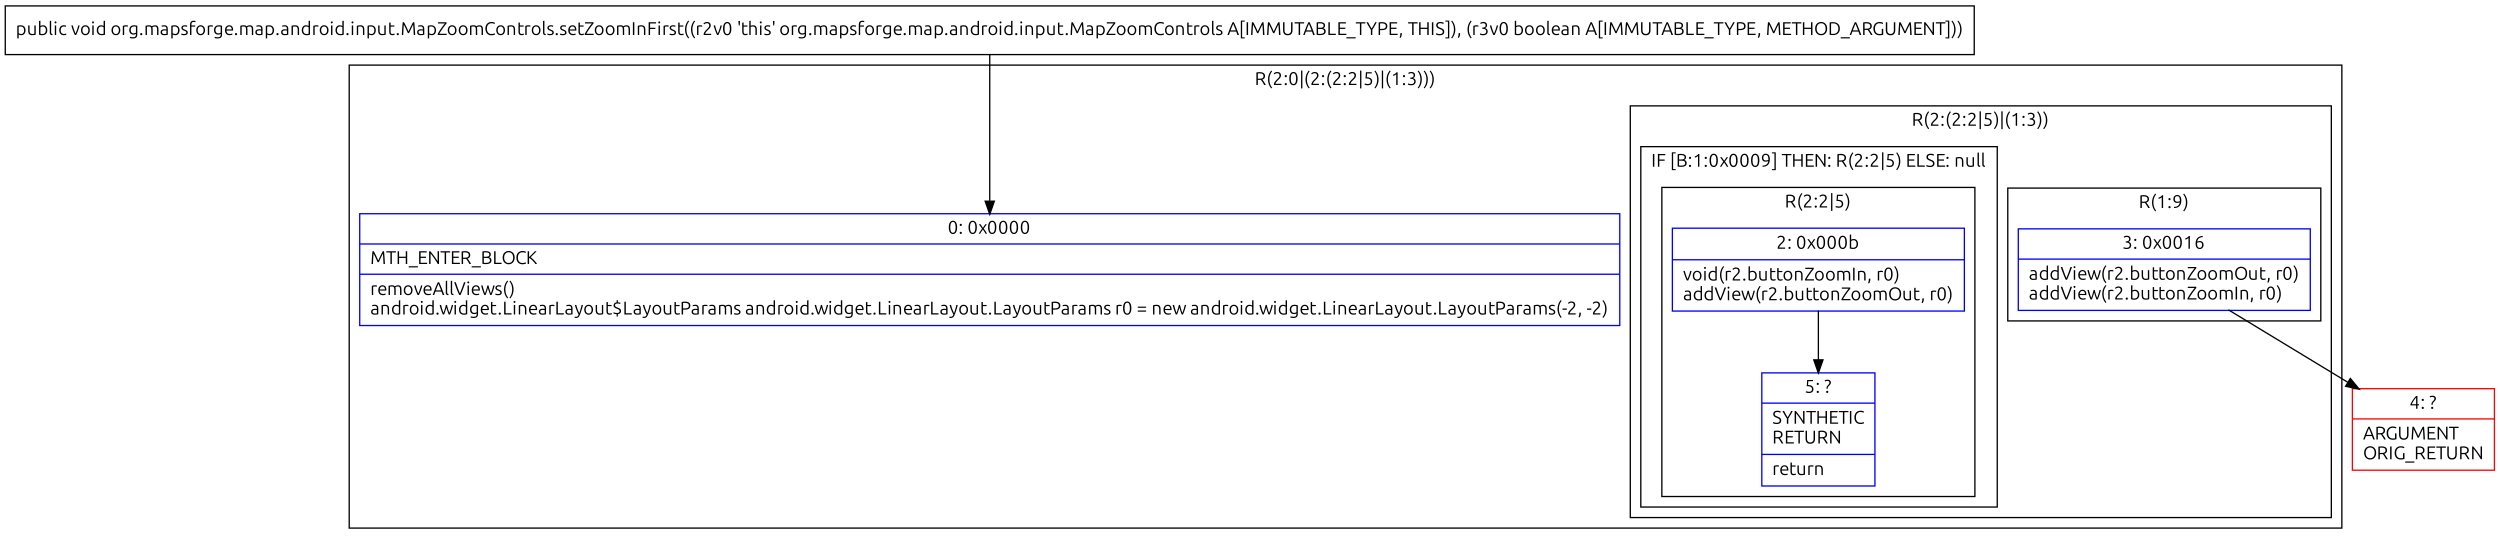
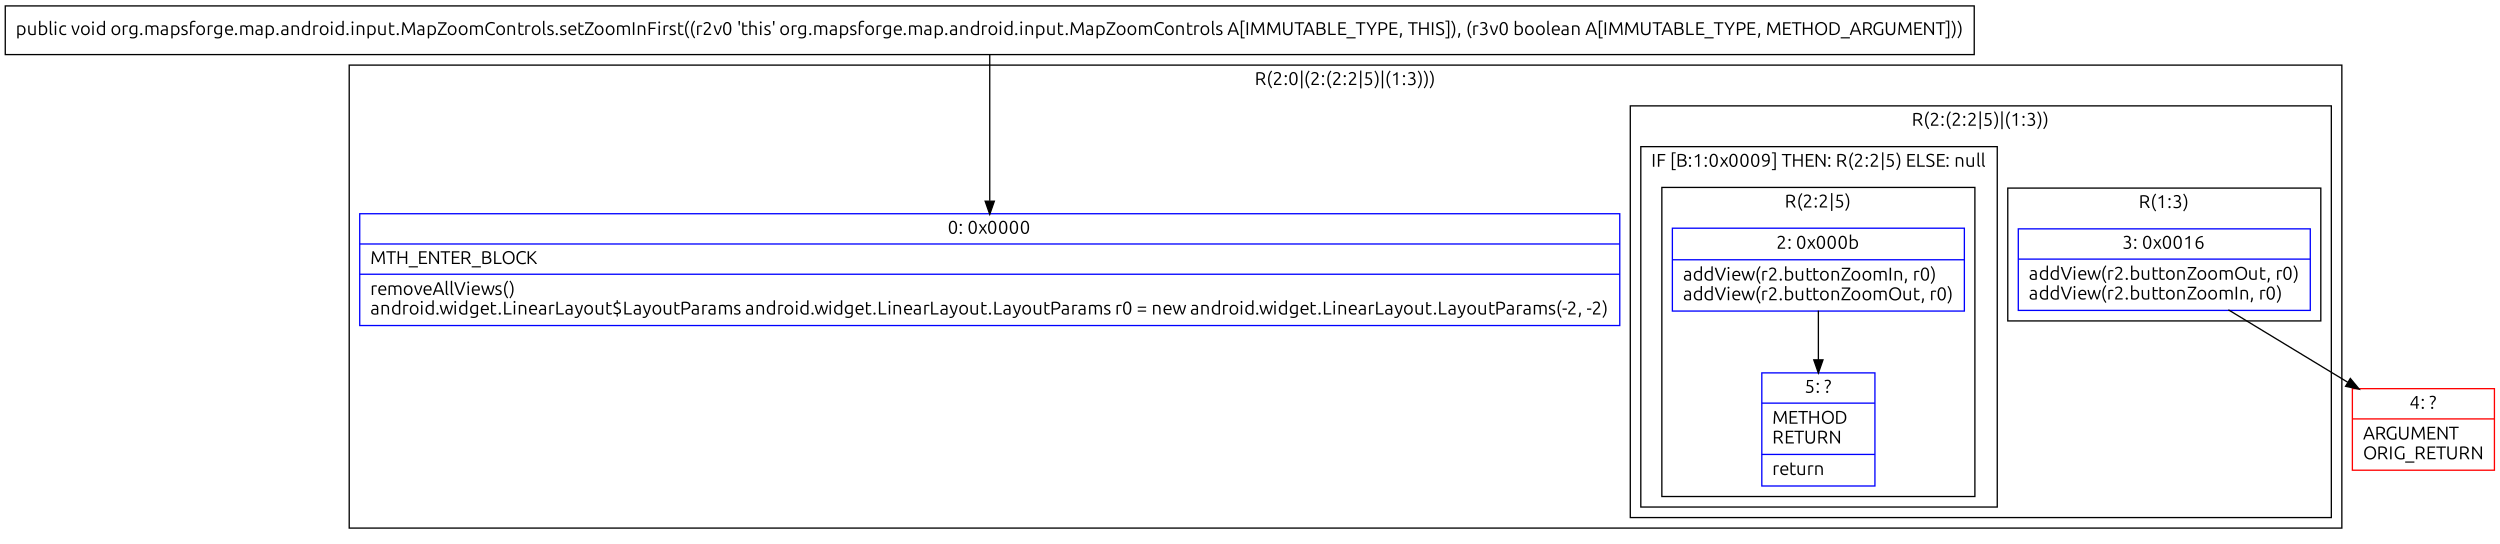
cluster "R(1:9)": label "R(1:9)" -> "R(1:3)"
node "2: 0x000b": text "void(r2.buttonZoomIn, r0)" -> "addView(r2.buttonZoomIn, r0)"
node "5: ?": text "SYNTHETIC" -> "METHOD"
